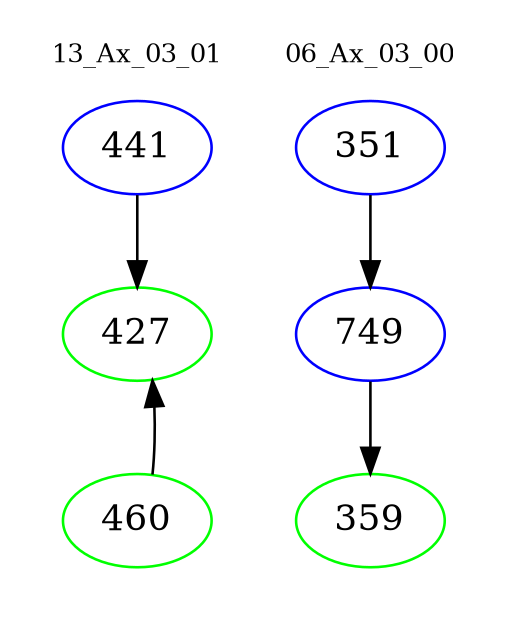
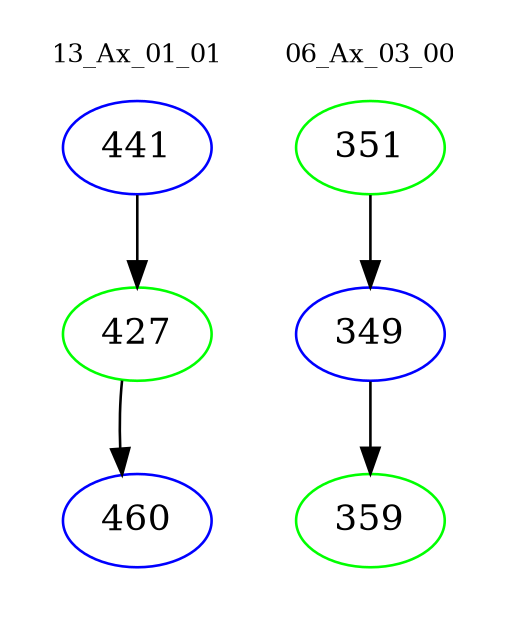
cluster "13_Ax_03_01": label "13_Ax_03_01" -> "13_Ax_01_01"
node "351": color blue -> green
node "749": label "749" -> "349"
edge "460" -> "427": reversed
node "460": color green -> blue
